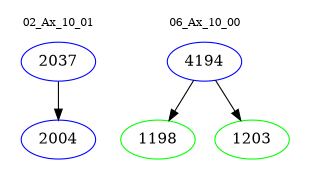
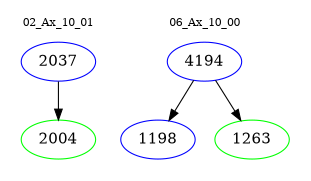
node "2004": color blue -> green
node "1198": color green -> blue
node "1203": label "1203" -> "1263"
